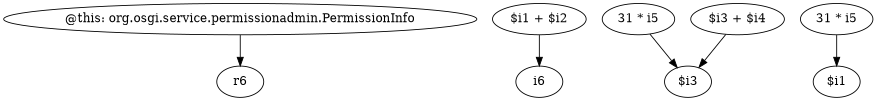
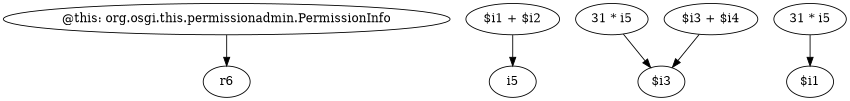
node "@this: org.osgi.service.permissionadmin.PermissionInfo": label "@this: org.osgi.service.permissionadmin.PermissionInfo" -> "@this: org.osgi.this.permissionadmin.PermissionInfo"
node "i6": label "i6" -> "i5"
